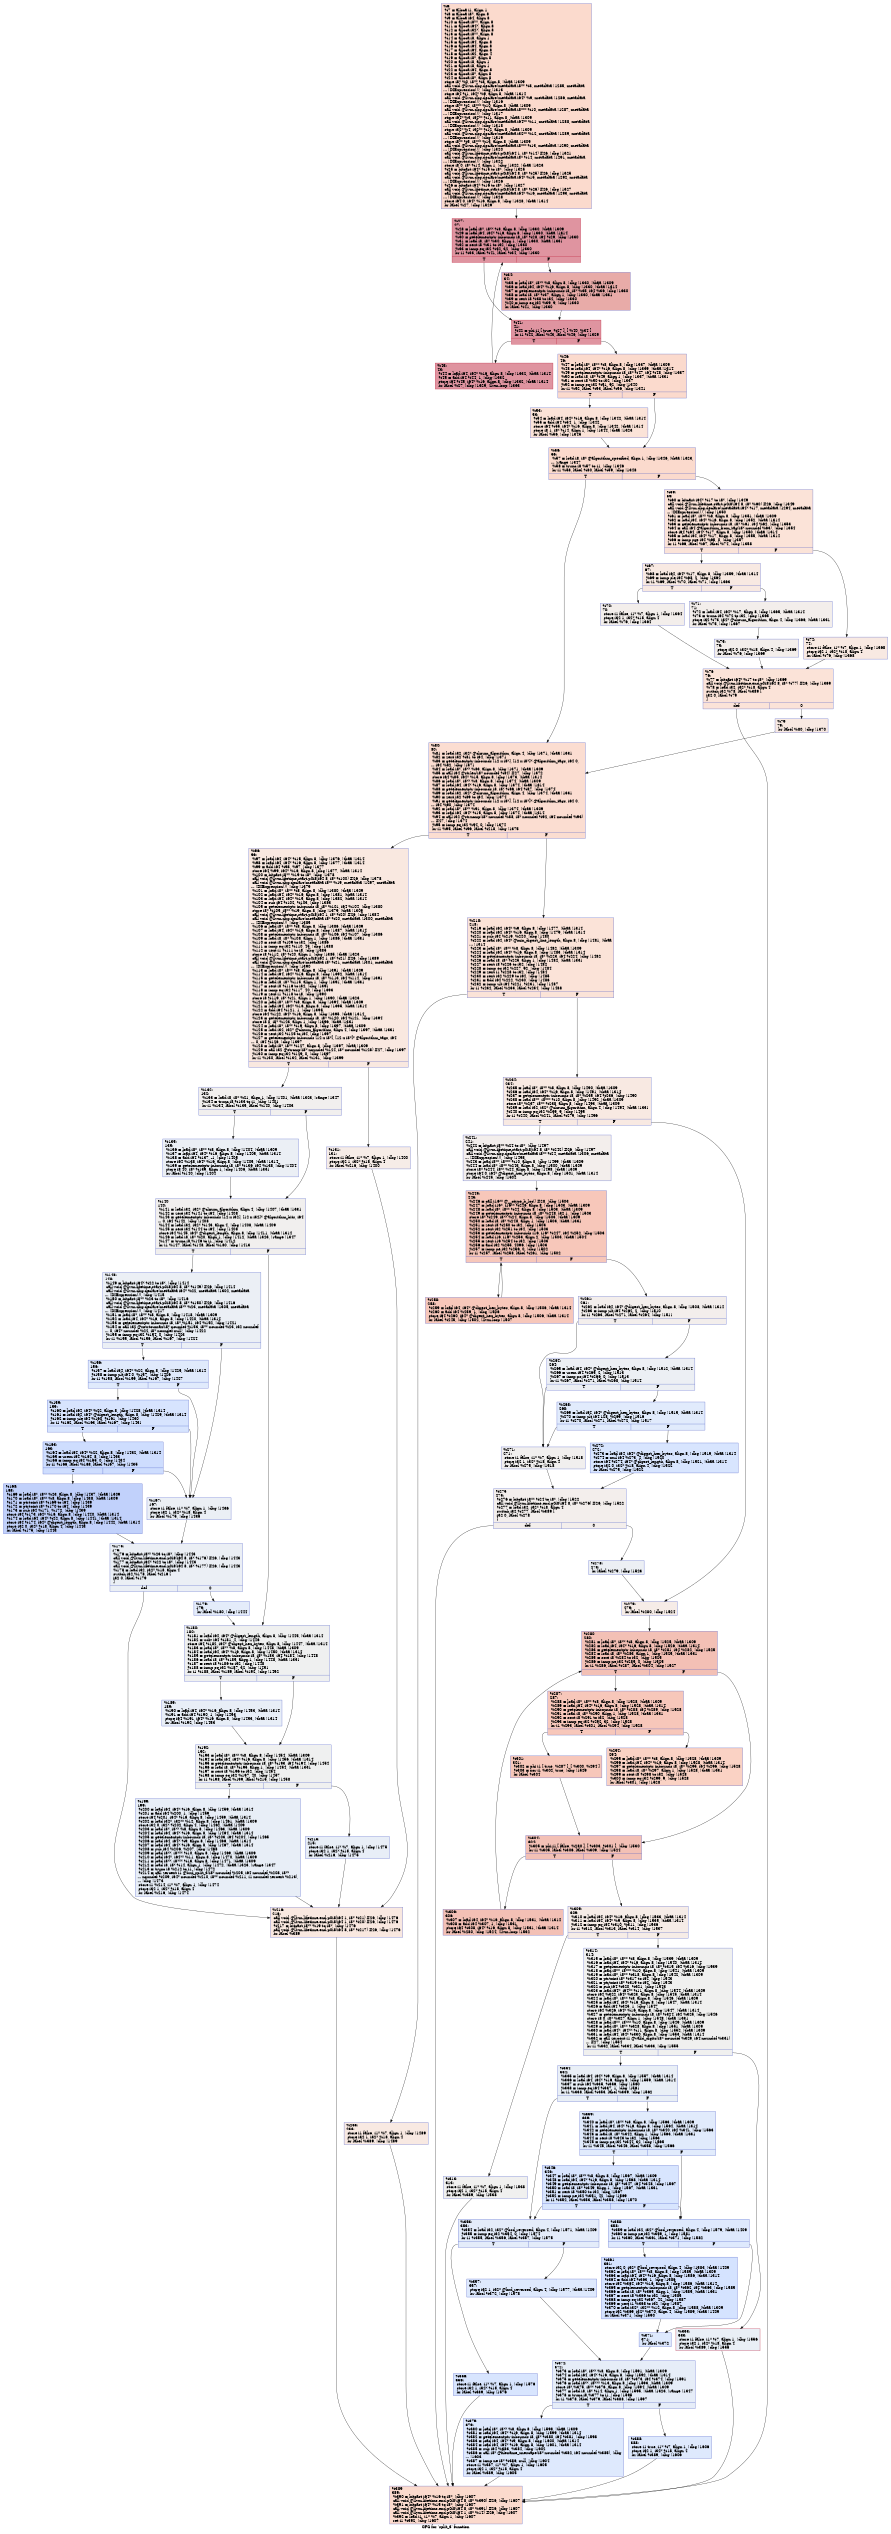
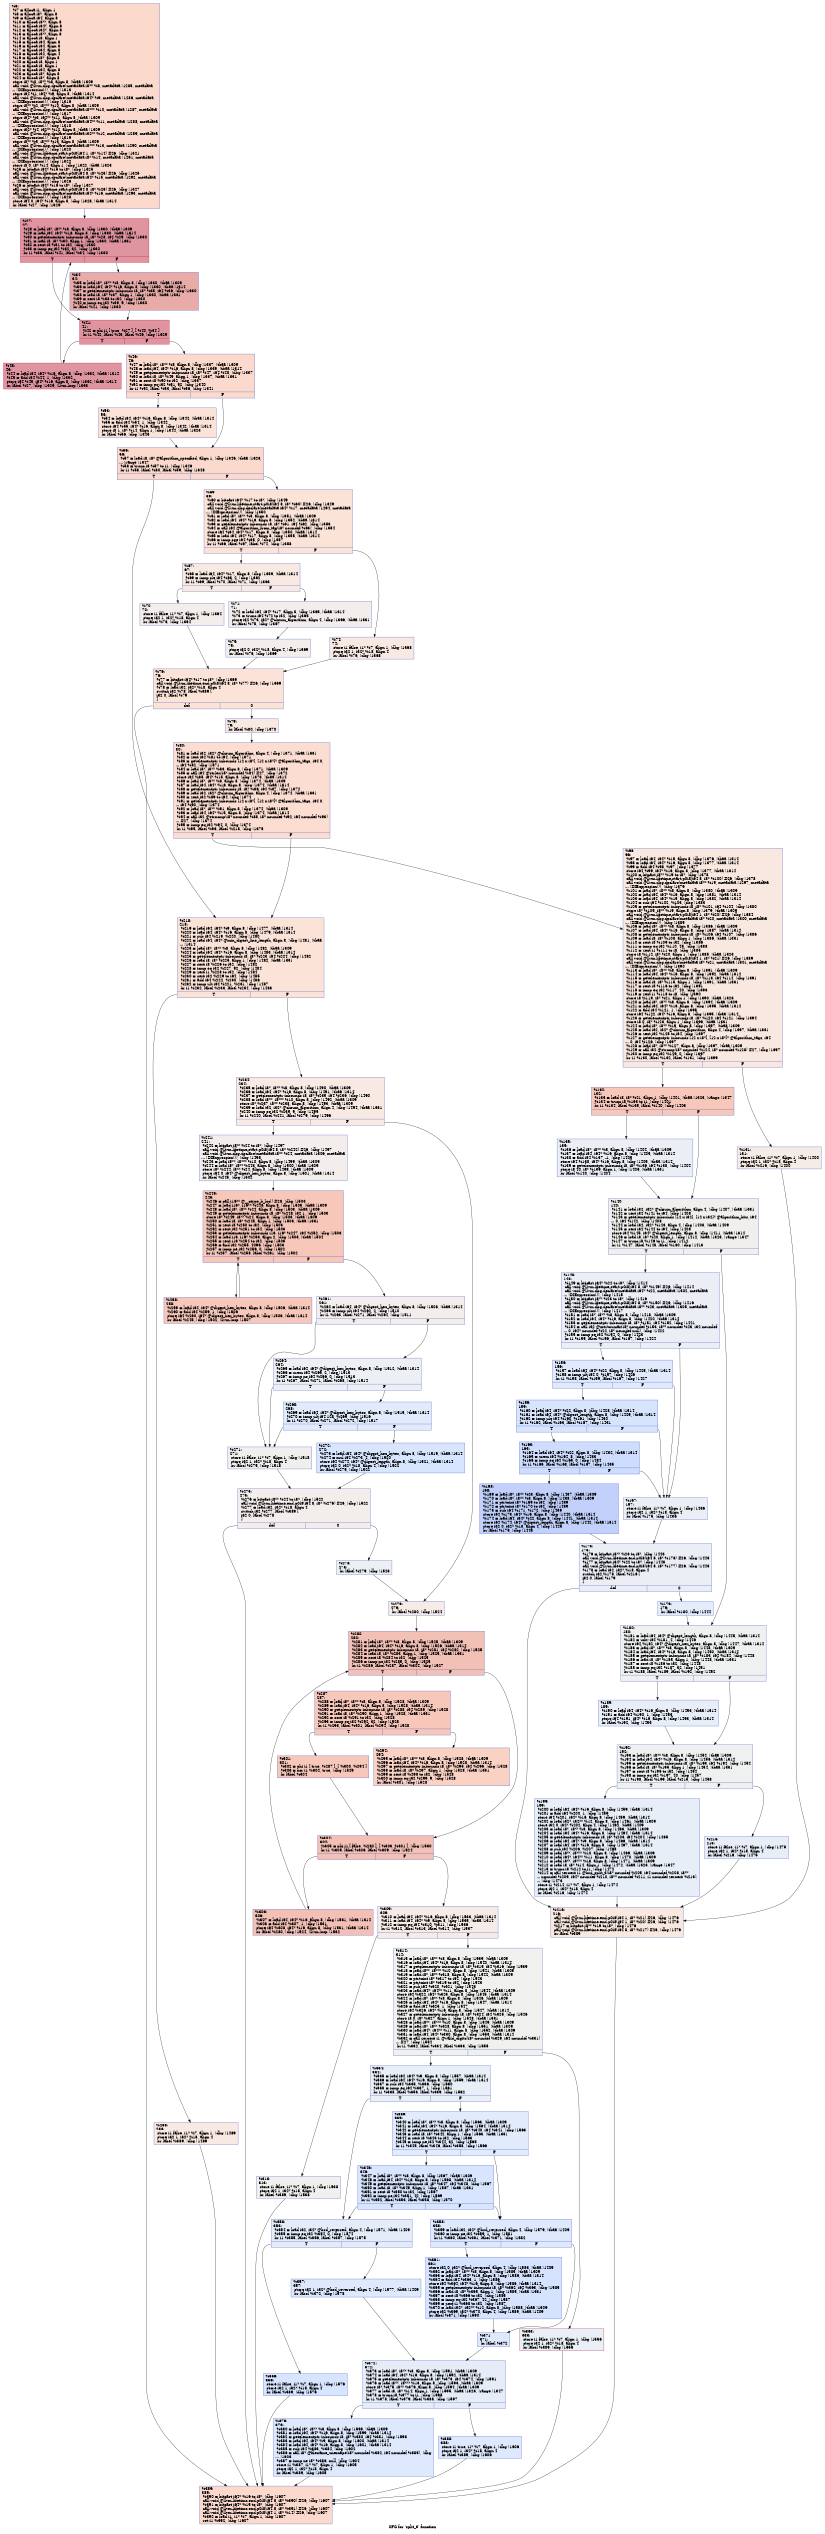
edge "%56:" -> "%80:": now "%56:" -> "%218:"
node "%132:": fillcolor #e0dbd870 -> #ec7f6370
